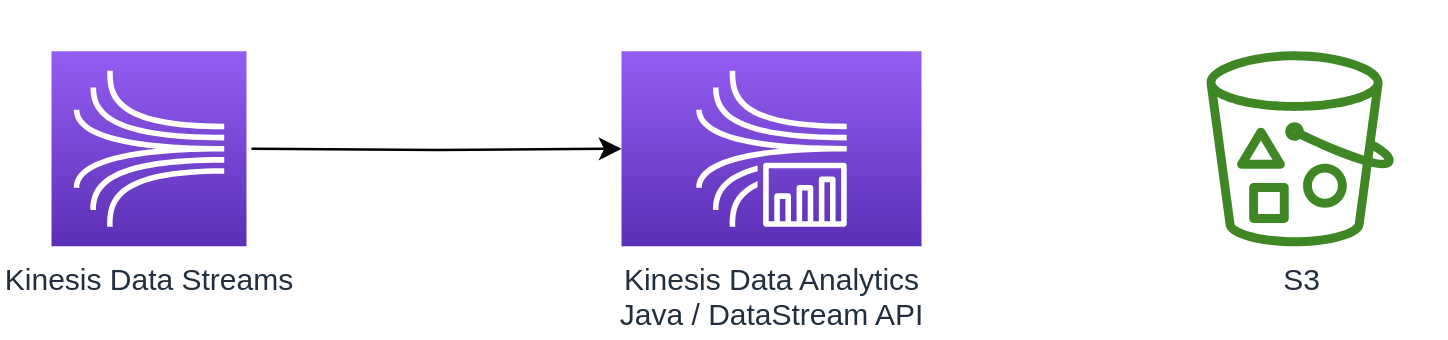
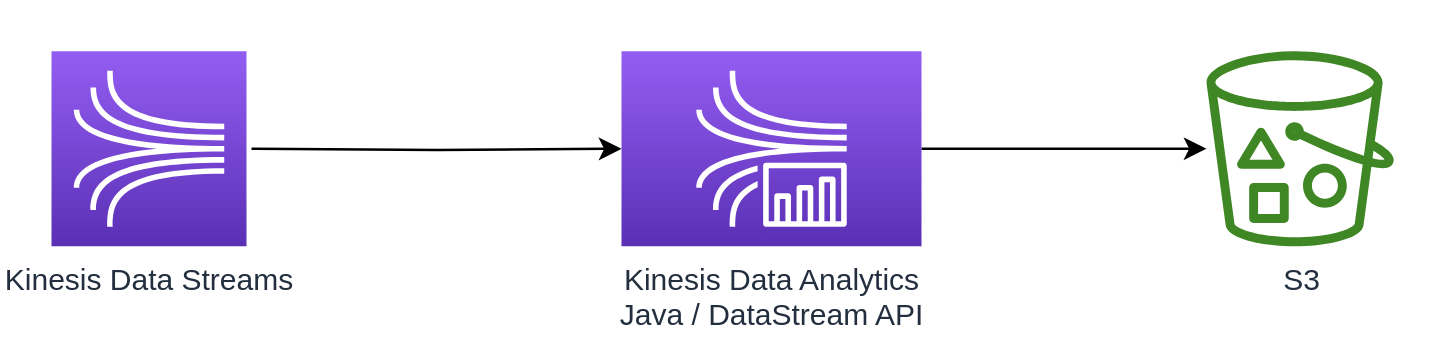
edge "Kinesis Data Analytics Java / DataStream API" -> "S3": added
